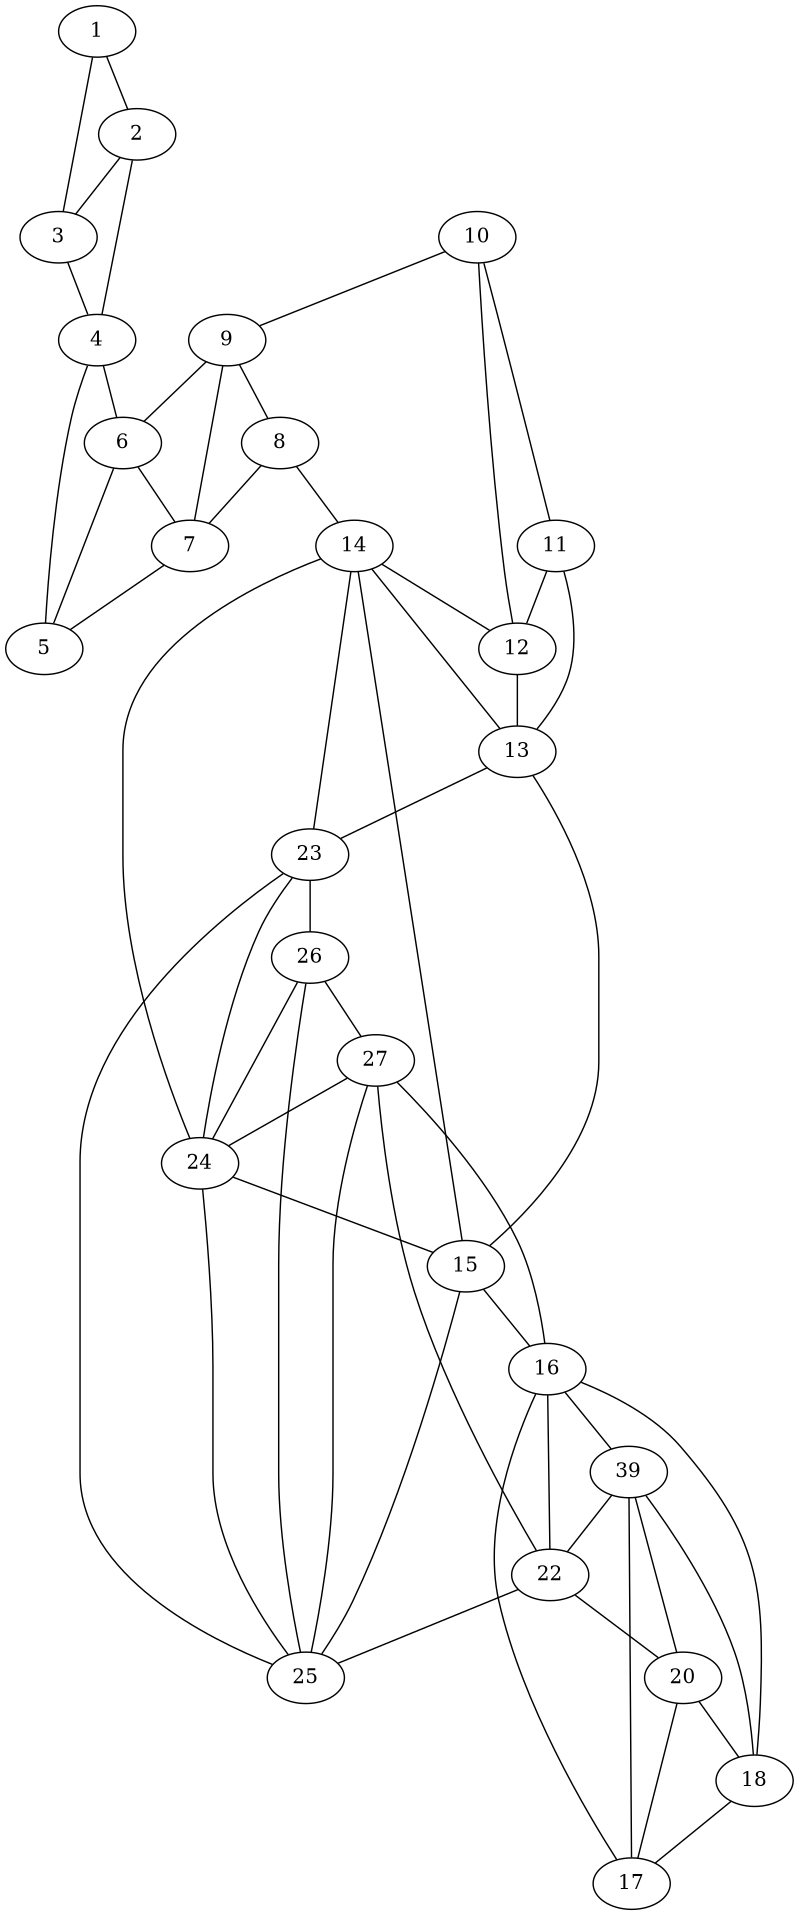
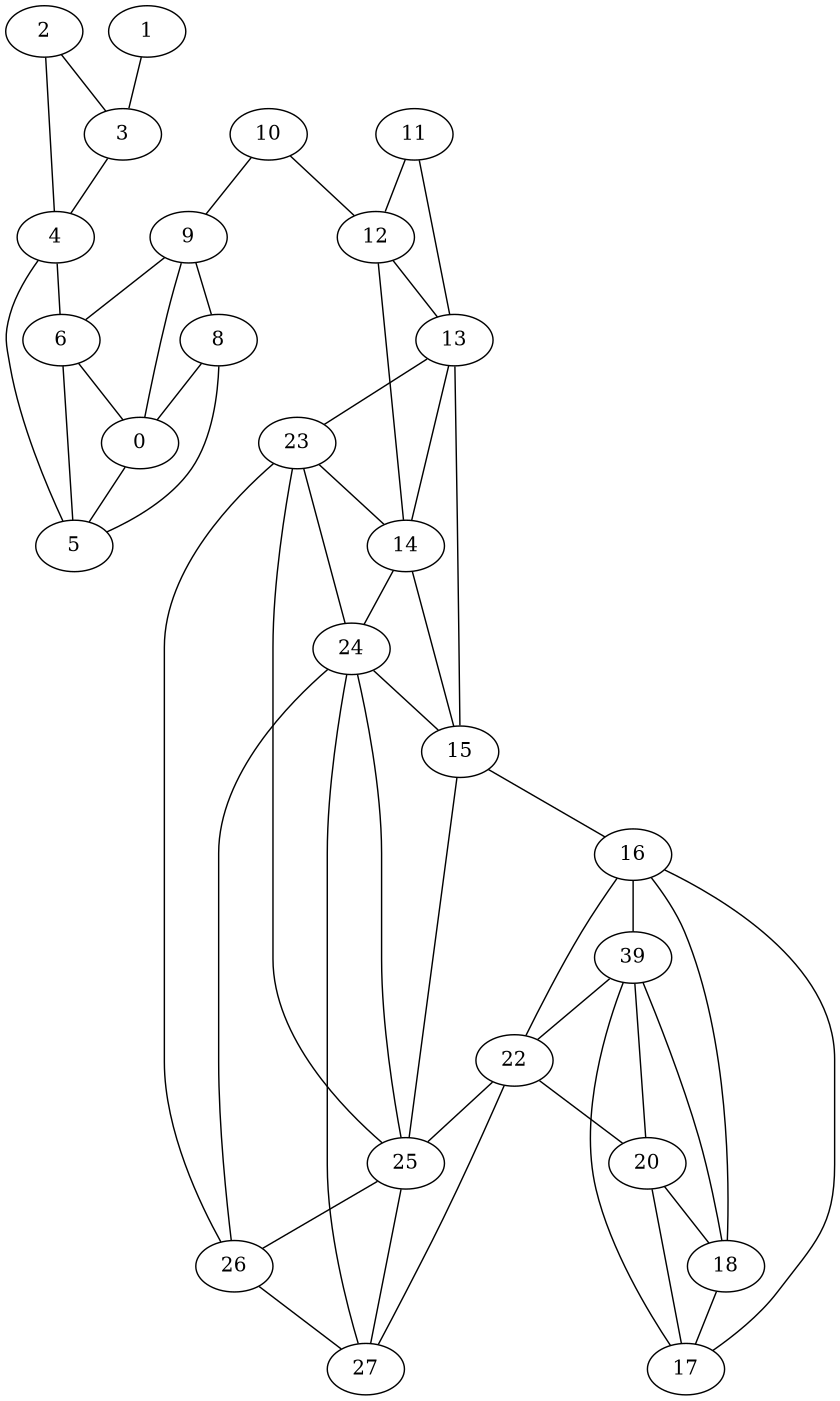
edge "1" -- "2": removed
edge "10" -- "11": removed
edge "8" -- "14": now "8" -- "5"
node "7": label "7" -> "0"
edge "27" -- "16": removed
